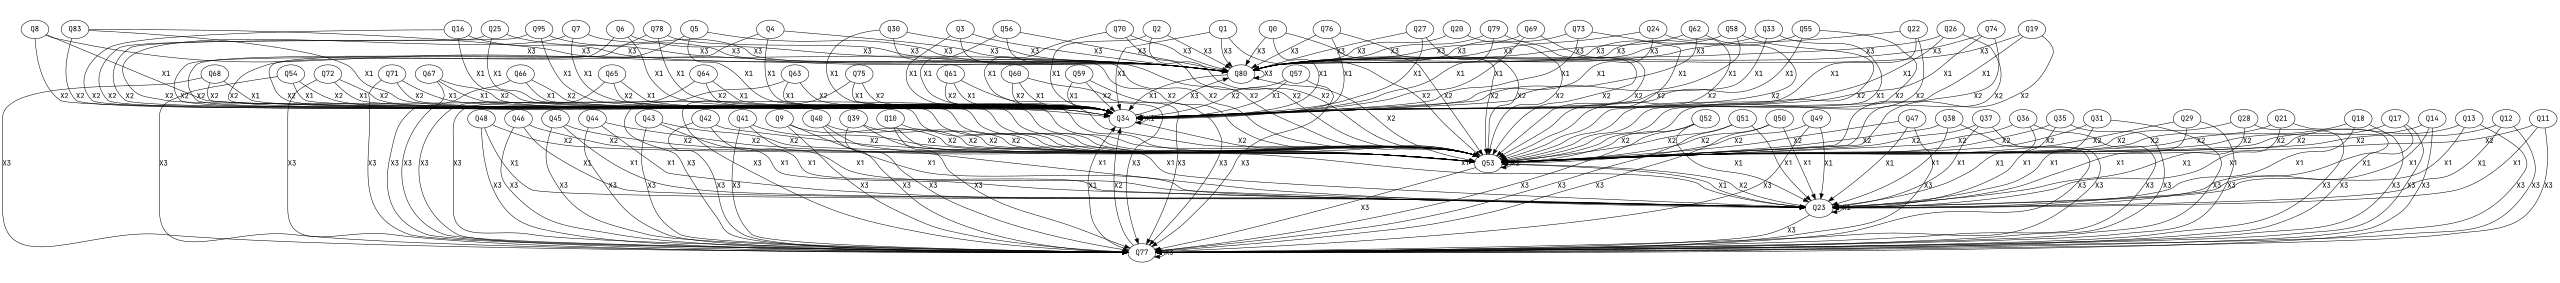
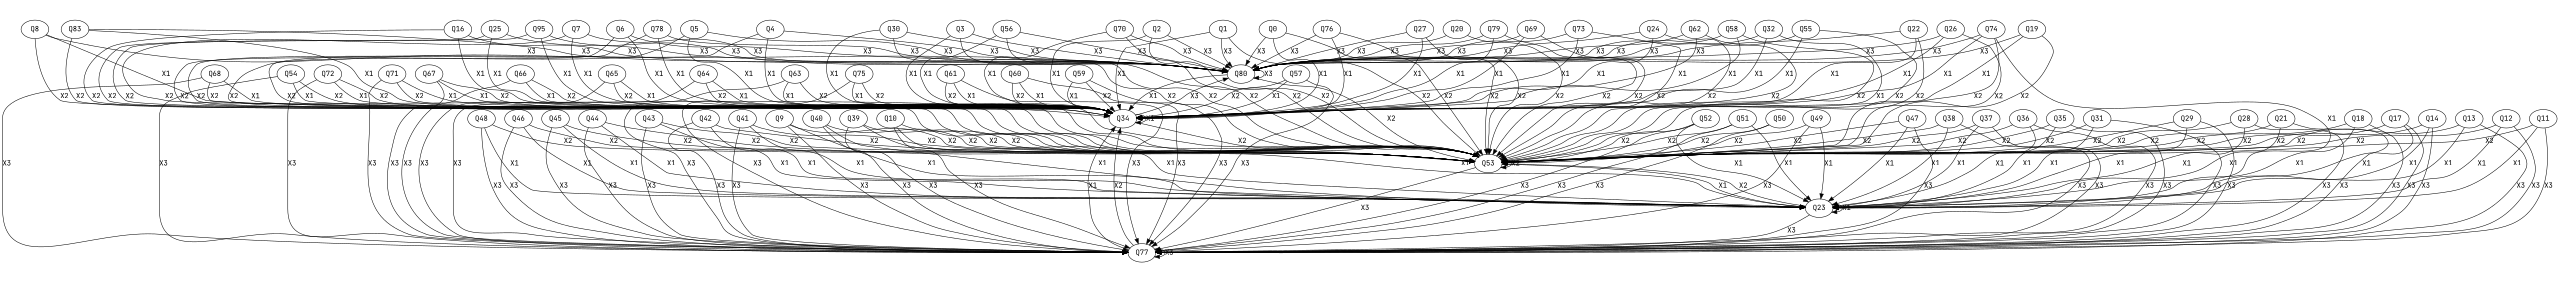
node "Q33": label "Q33" -> "Q32"
edge "Q50" -> "Q23": now "Q74" -> "Q23"
